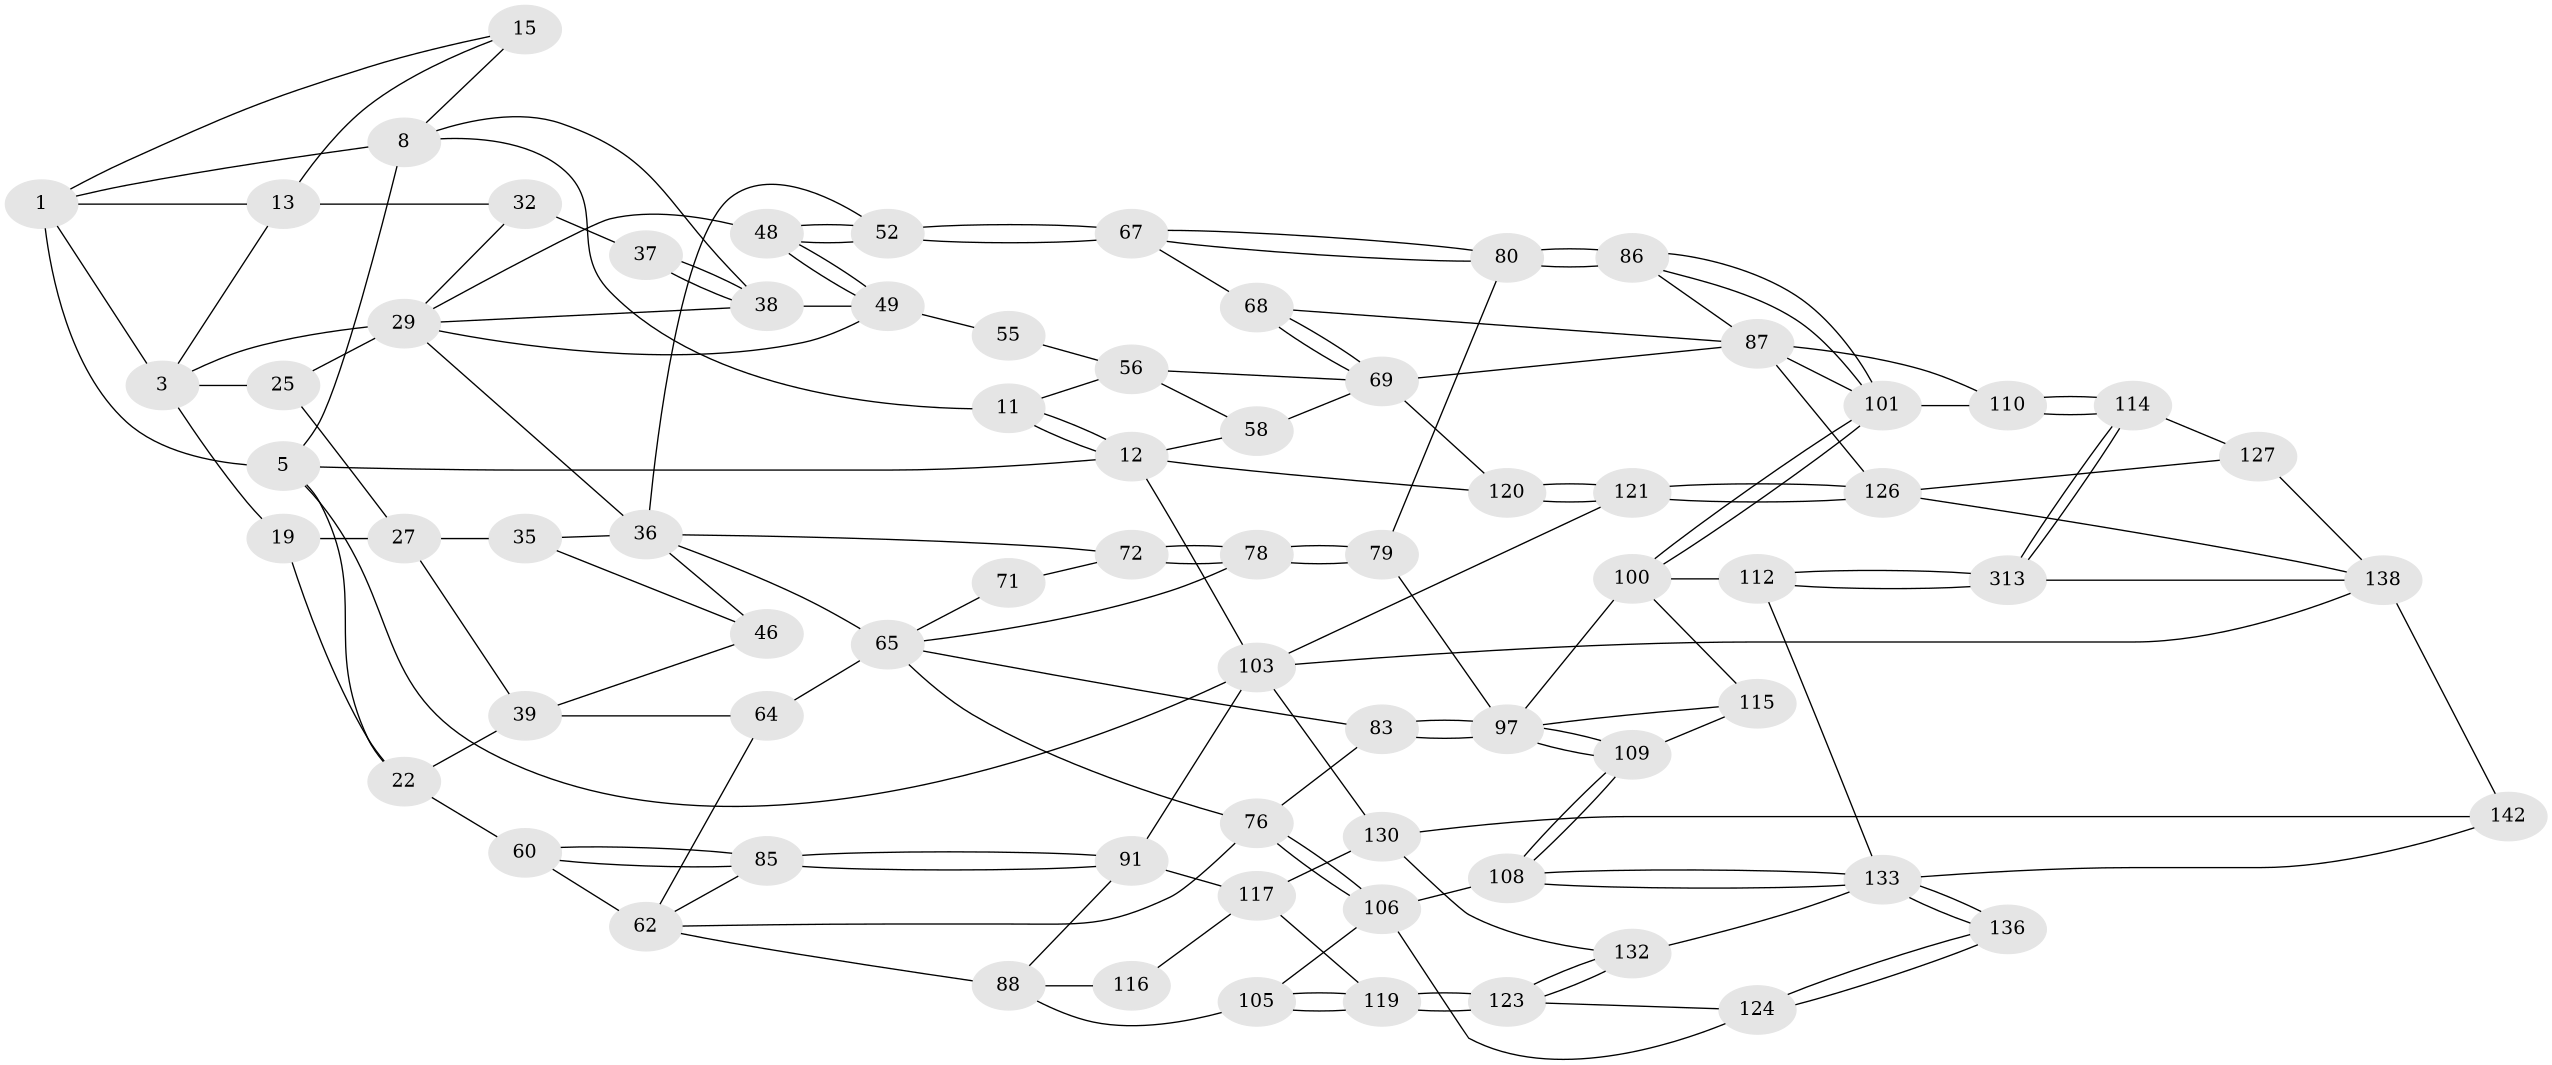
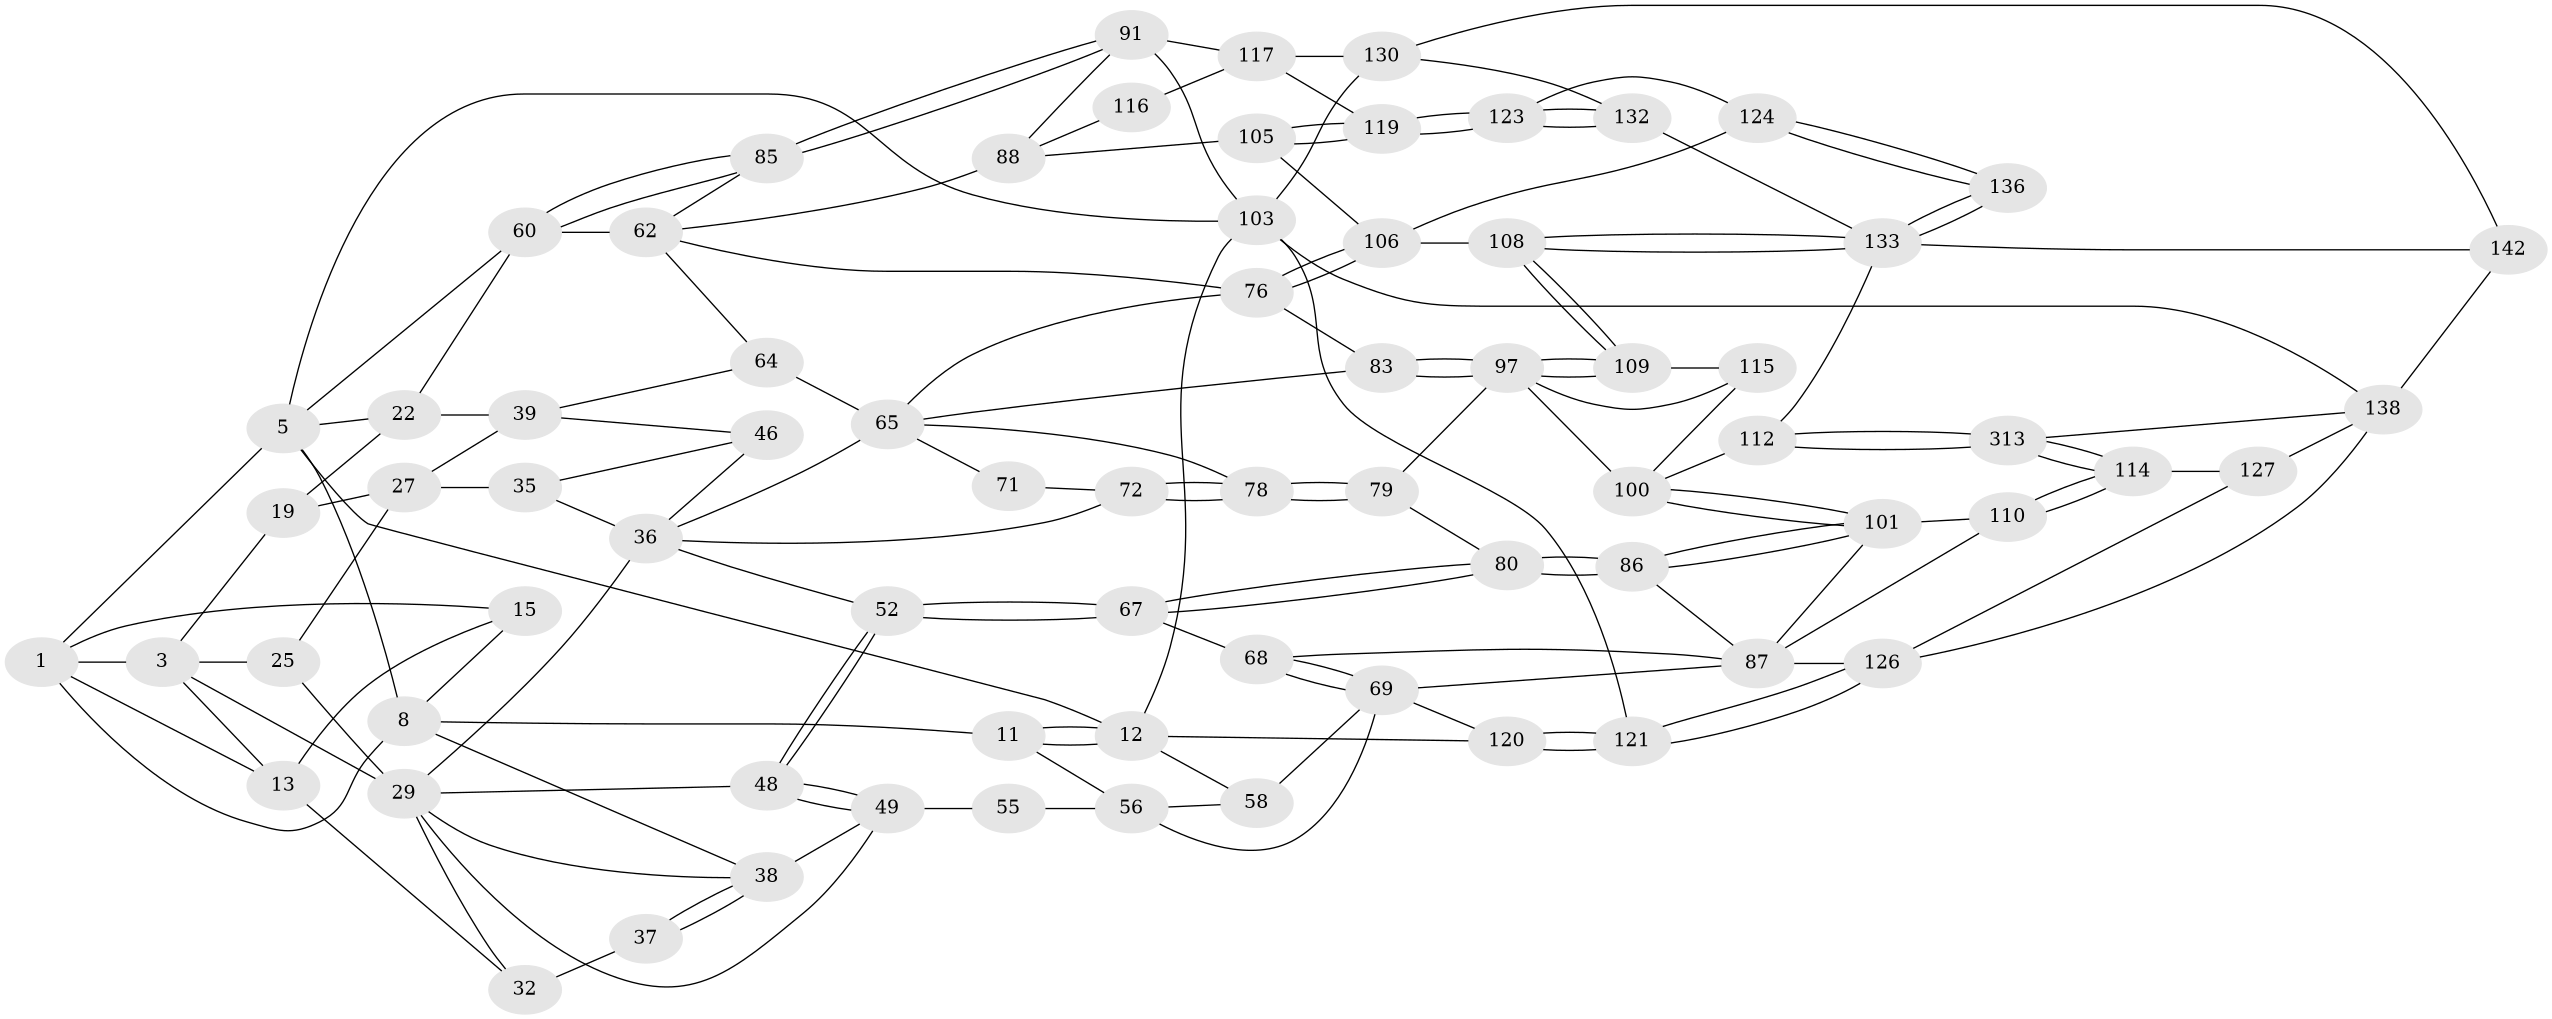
edge "60" -- "5": added
